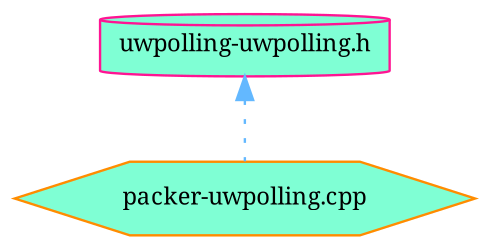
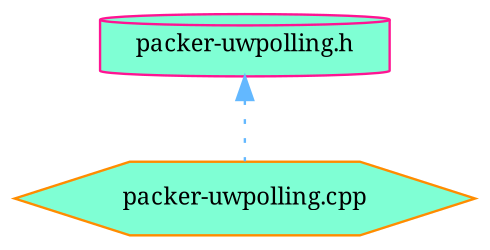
node "uwpolling-uwpolling.h": label "uwpolling-uwpolling.h" -> "packer-uwpolling.h"
